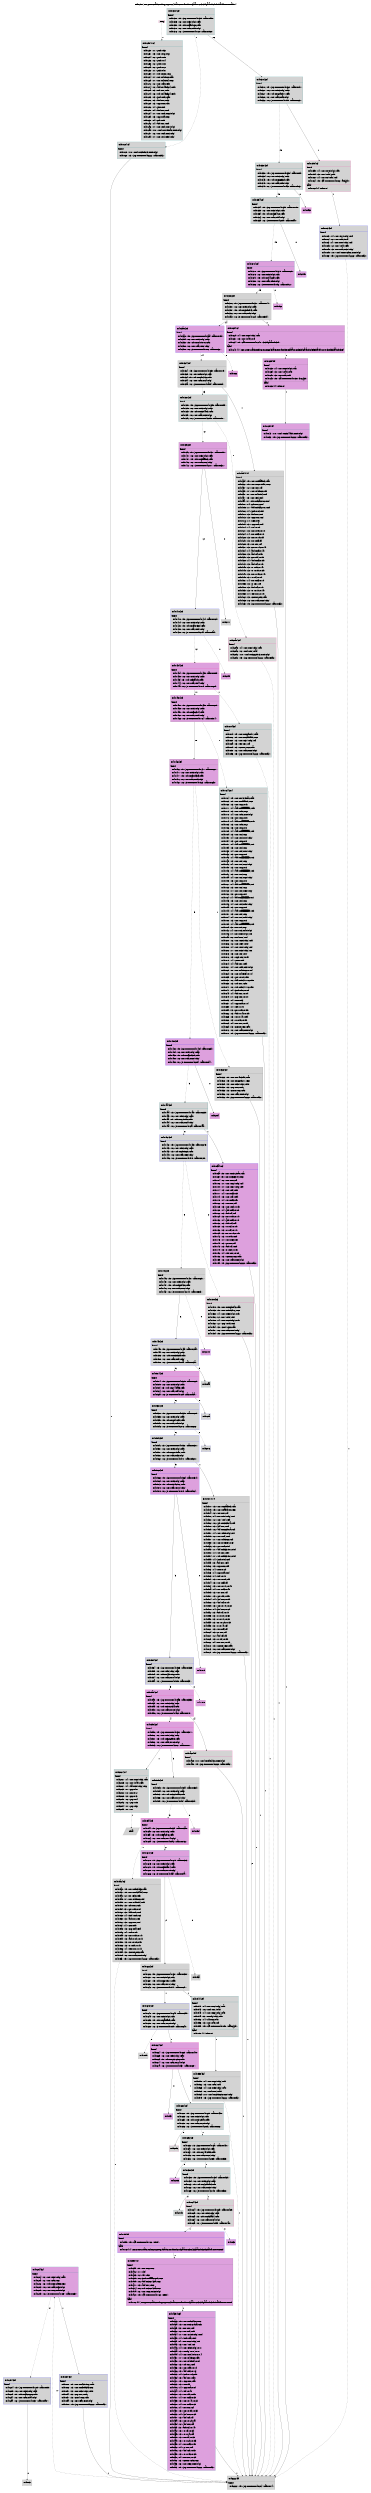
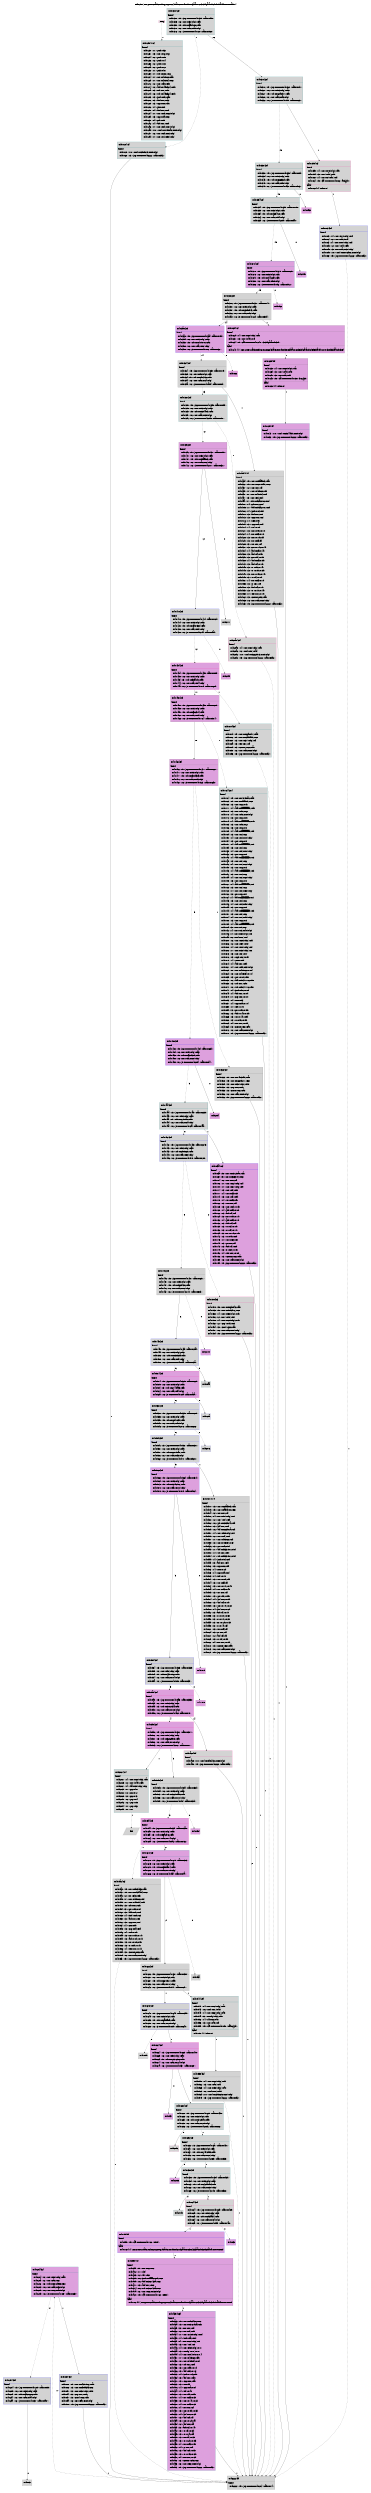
node "Final": label "Final" -> "Exit"
